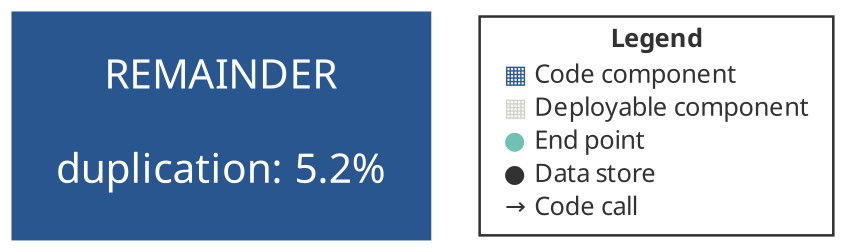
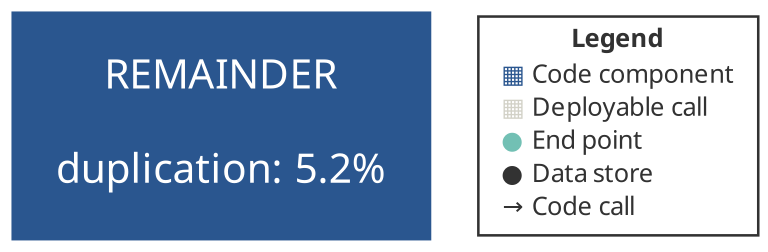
node "Legend": text "Deployable component" -> "Deployable call"
